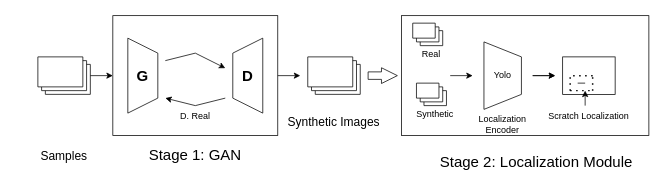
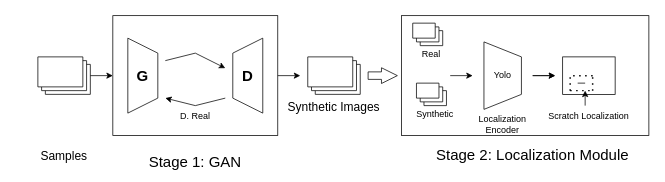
node "Synthetic Images": moved (334, 120) -> (334, 105)
node "Stage 1: GAN": moved (195, 154) -> (195, 162)
node "Stage 2: Localization Module": moved (537, 162) -> (533, 154)
